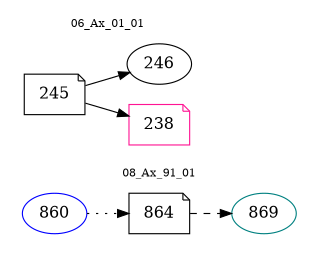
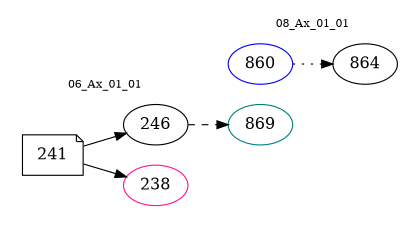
node "245": label "245" -> "241"
node "238": shape note -> ellipse
cluster "08_Ax_91_01": label "08_Ax_91_01" -> "08_Ax_01_01"
node "864": shape note -> ellipse
edge "864" -> "869": now "246" -> "869"
